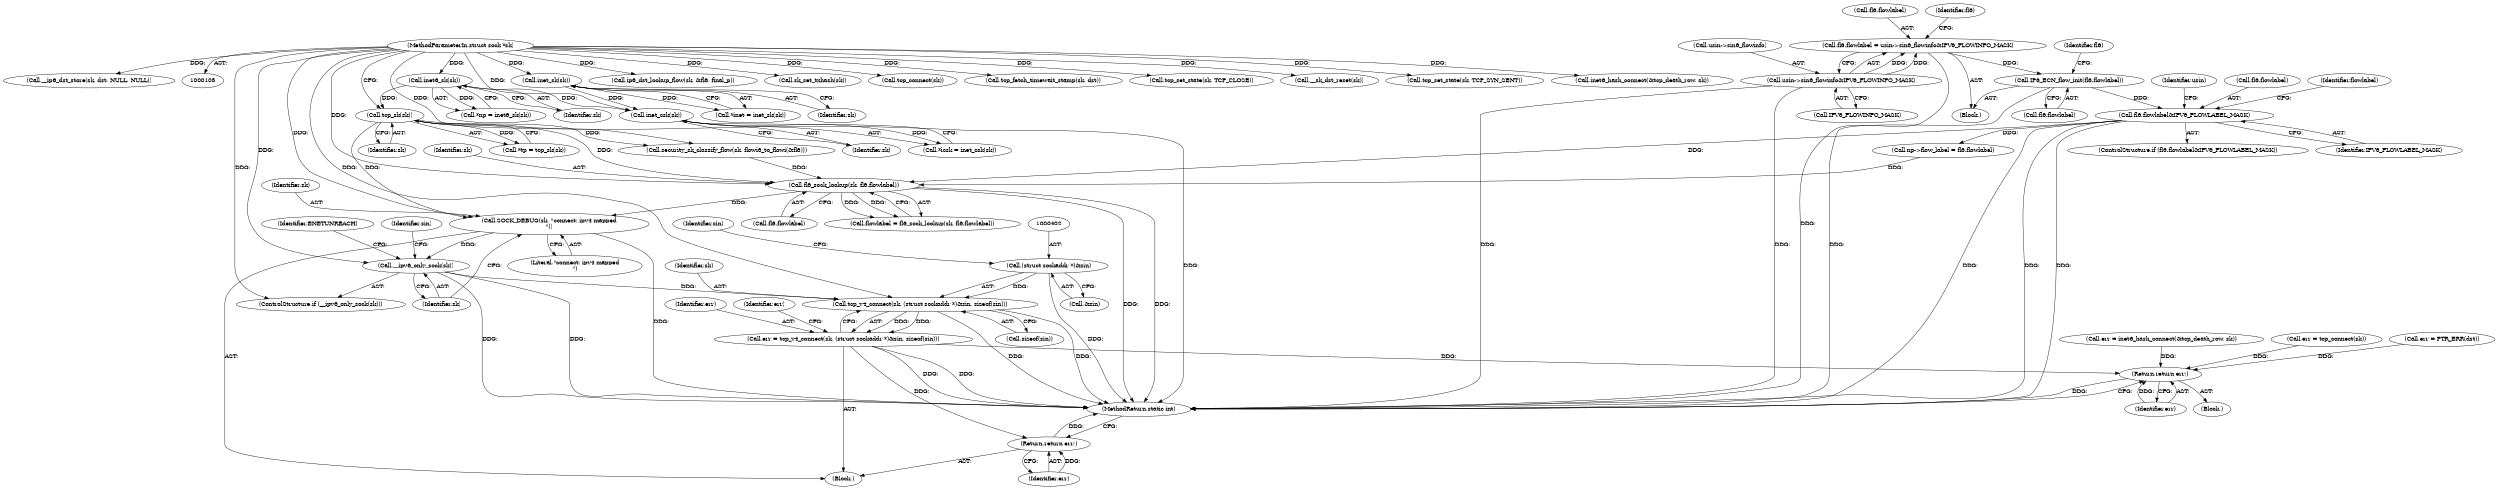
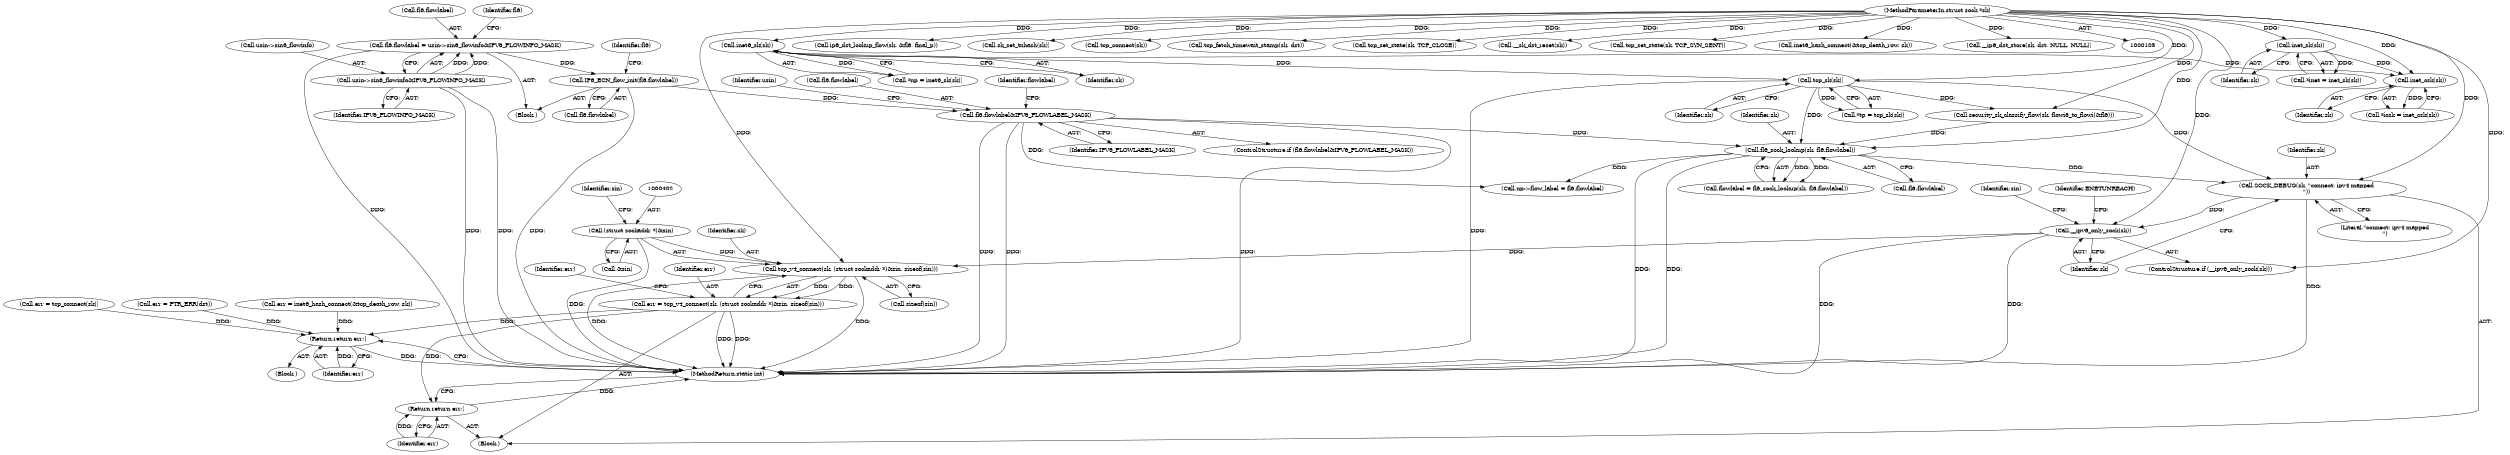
edge "(MethodParameterIn,struct sock *sk)" -> "(Call,tcp_sk(sk))": label "CFG: " -> "DDG: "
node "(Call,IPV6_FLOWINFO_MASK)": label "(Call,IPV6_FLOWINFO_MASK)" -> "(Identifier,IPV6_FLOWINFO_MASK)"
edge "(Call,np->flow_label = fl6.flowlabel)" -> "(Call,fl6_sock_lookup(sk, fl6.flowlabel))": reversed
